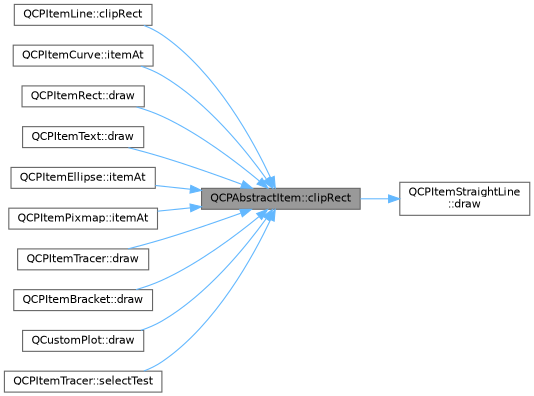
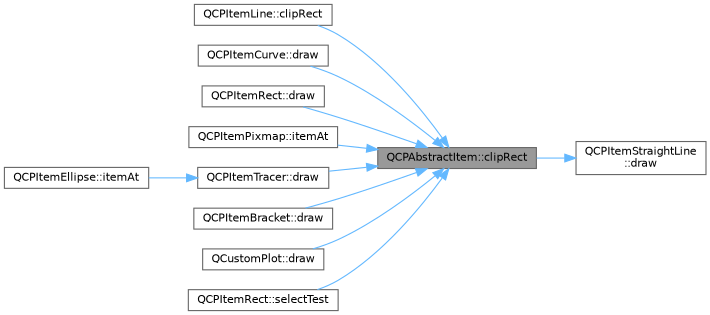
node "QCPItemCurve::itemAt": label "QCPItemCurve::itemAt" -> "QCPItemCurve::draw"
node "QCPItemText::draw": removed
edge "QCPItemEllipse::itemAt" -> "QCPAbstractItem::clipRect": now "QCPItemEllipse::itemAt" -> "QCPItemTracer::draw"
node "QCPItemTracer::selectTest": label "QCPItemTracer::selectTest" -> "QCPItemRect::selectTest"
